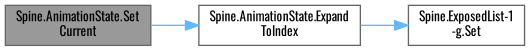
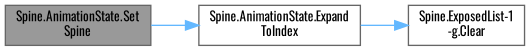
node "Spine.AnimationState.Set Current": label "Spine.AnimationState.Set Current" -> "Spine.AnimationState.Set Spine"
node "Spine.ExposedList-1 -g.Set": label "Spine.ExposedList-1 -g.Set" -> "Spine.ExposedList-1 -g.Clear"
